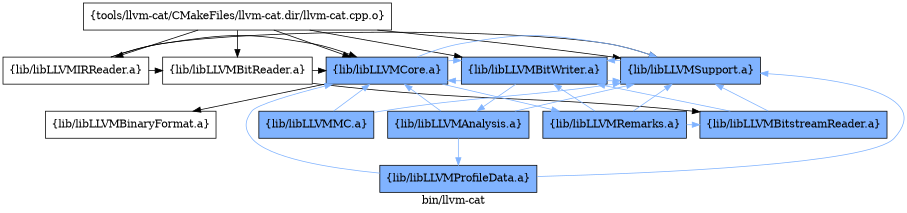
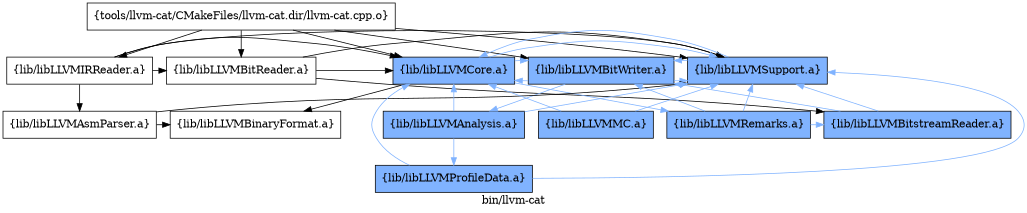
edge "{lib/libLLVMSupport.a}" -> "{lib/libLLVMCore.a}": added
edge "{lib/libLLVMBitReader.a}" -> "{lib/libLLVMSupport.a}": added
node "{lib/libLLVMAsmParser.a}": added
